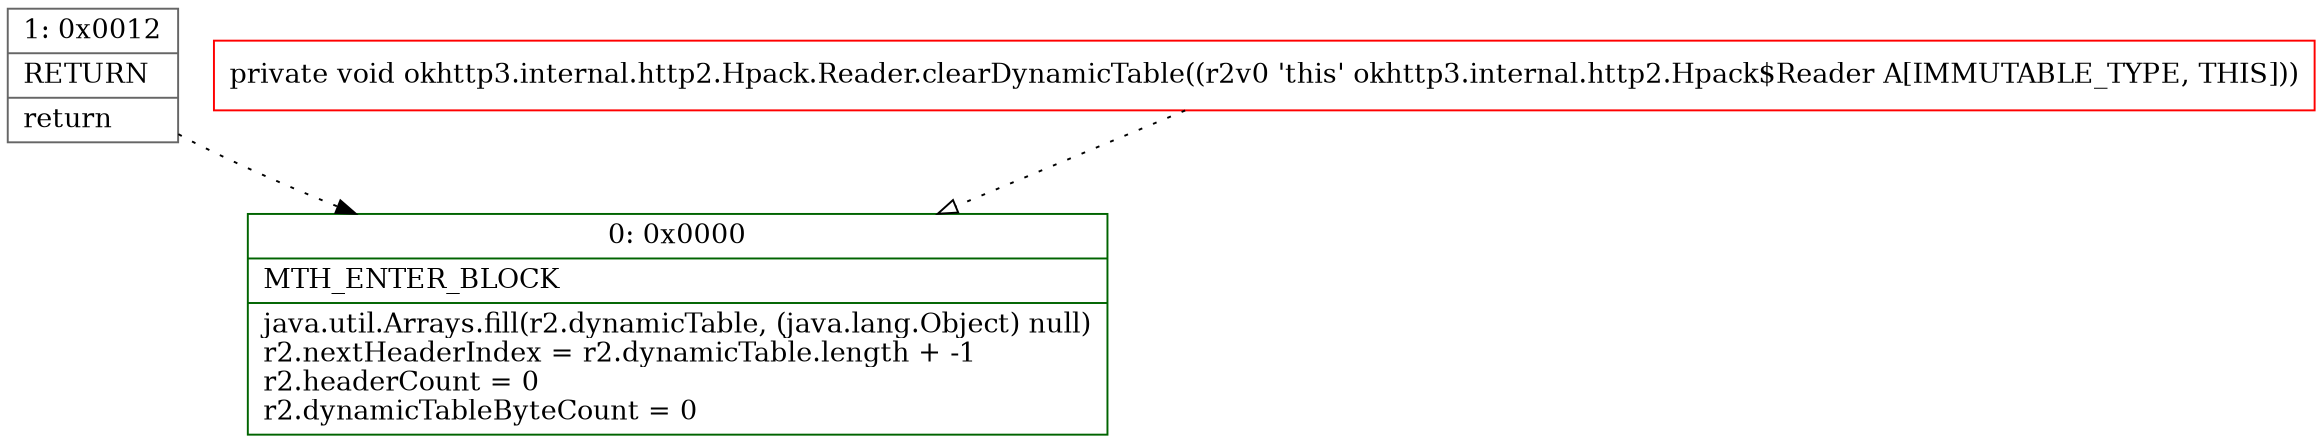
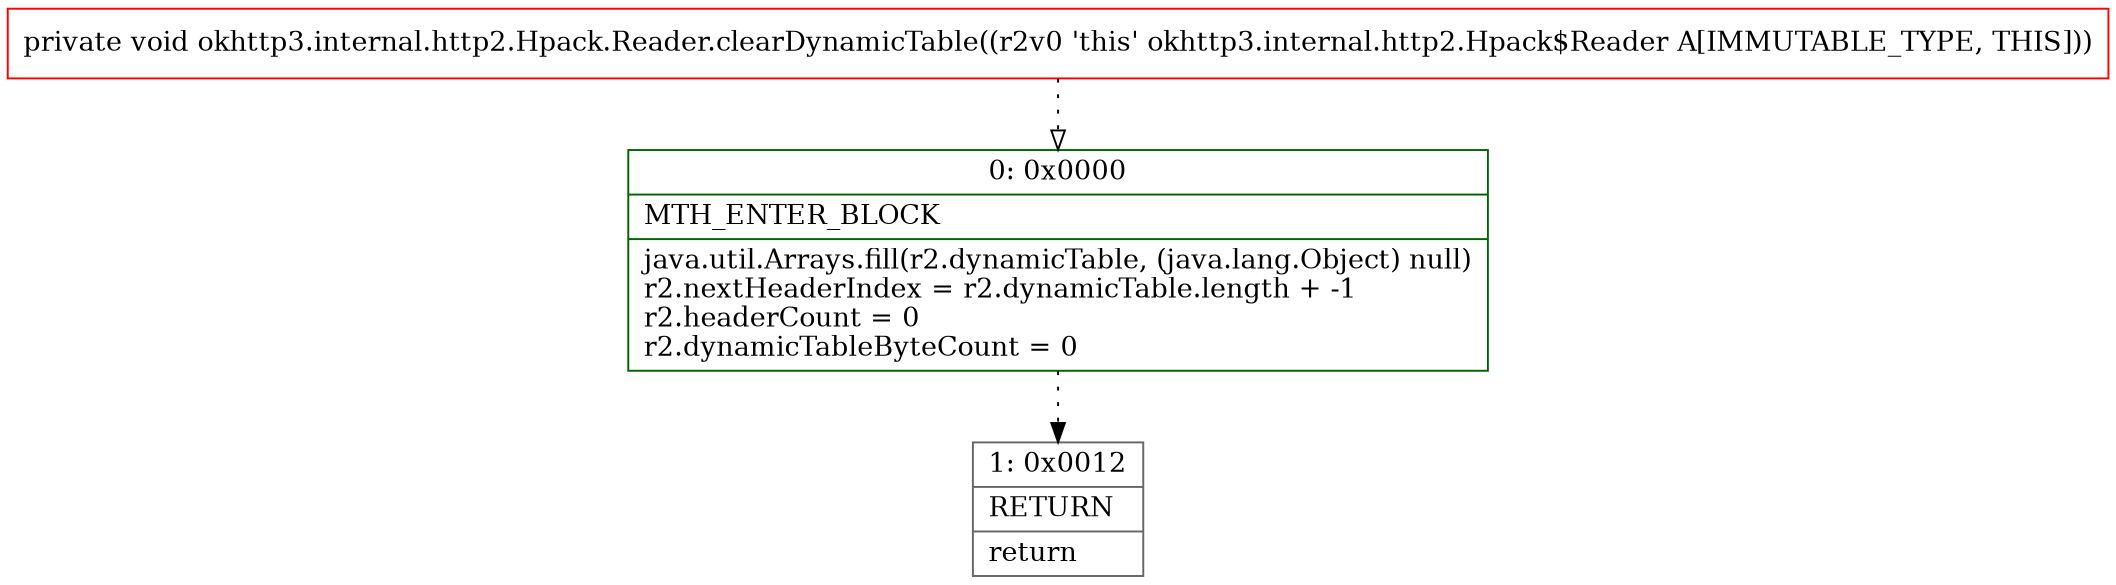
edge "1: 0x0012" -> "0: 0x0000": reversed
